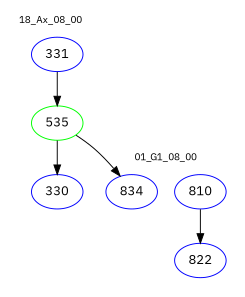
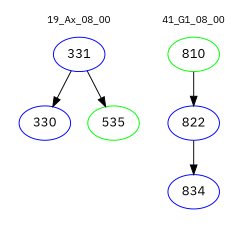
cluster "18_Ax_08_00": label "18_Ax_08_00" -> "19_Ax_08_00"
edge "535" -> "330": now "331" -> "330"
edge "535" -> "834": now "822" -> "834"
cluster "01_G1_08_00": label "01_G1_08_00" -> "41_G1_08_00"
node "810": color blue -> green
